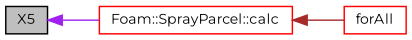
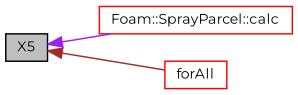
edge "forAll" -> "Foam::SprayParcel::calc": now "forAll" -> "X5"
